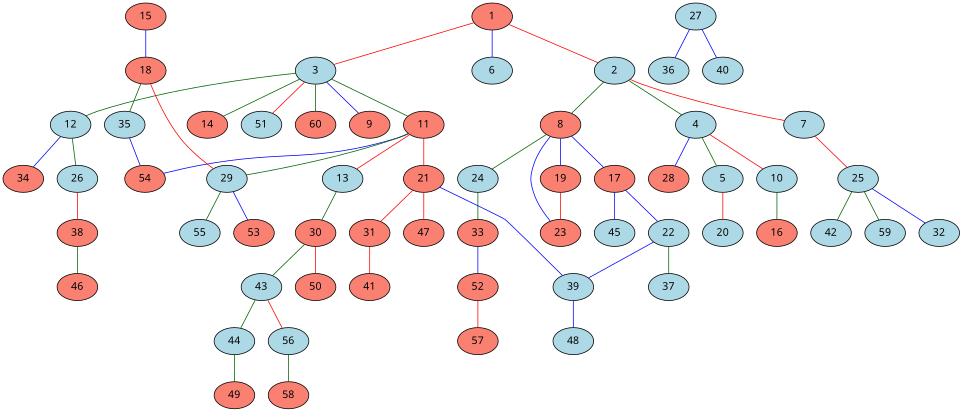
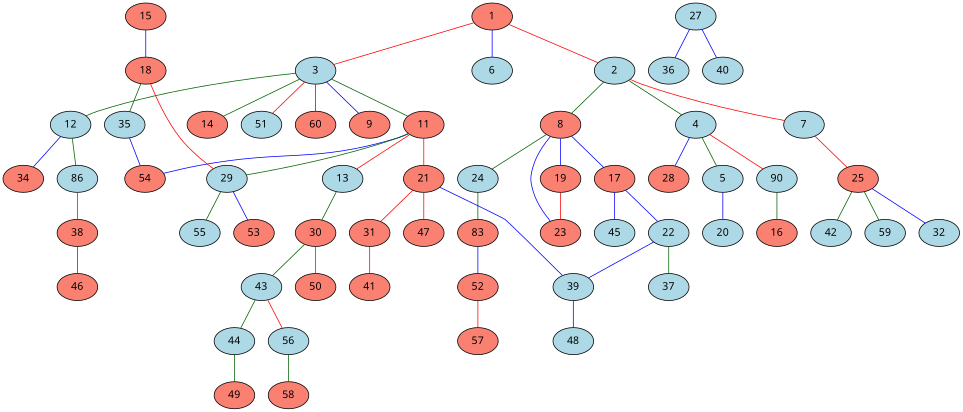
node "26": label "26" -> "86"
node "10": label "10" -> "90"
node "25": fillcolor lightblue -> salmon
edge "5" -- "20": color red -> blue
node "33": label "33" -> "83"
